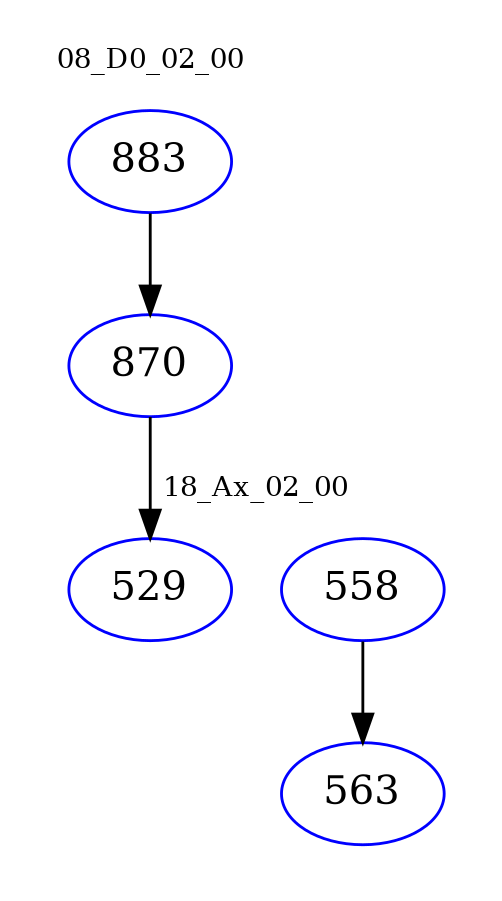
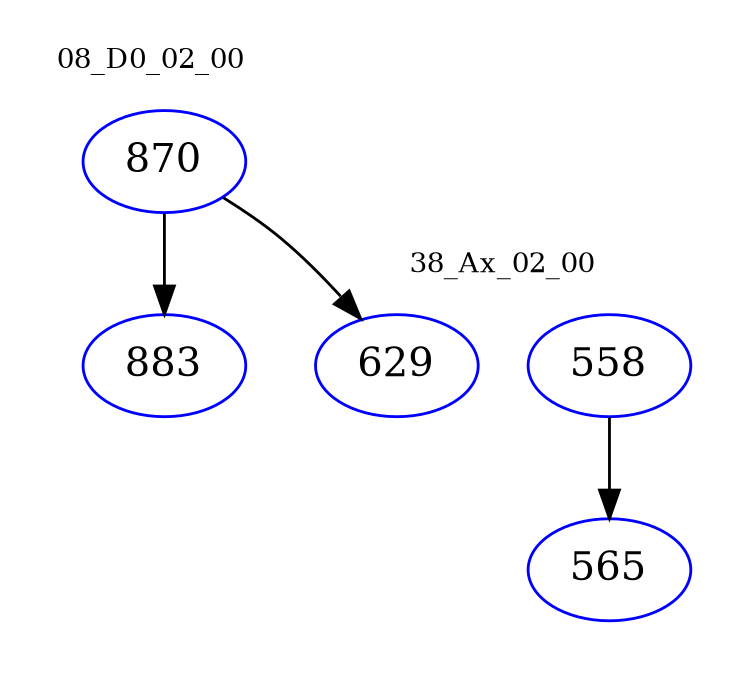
edge "883" -> "870": reversed
cluster "18_Ax_02_00": label "18_Ax_02_00" -> "38_Ax_02_00"
node "529": label "529" -> "629"
node "563": label "563" -> "565"
